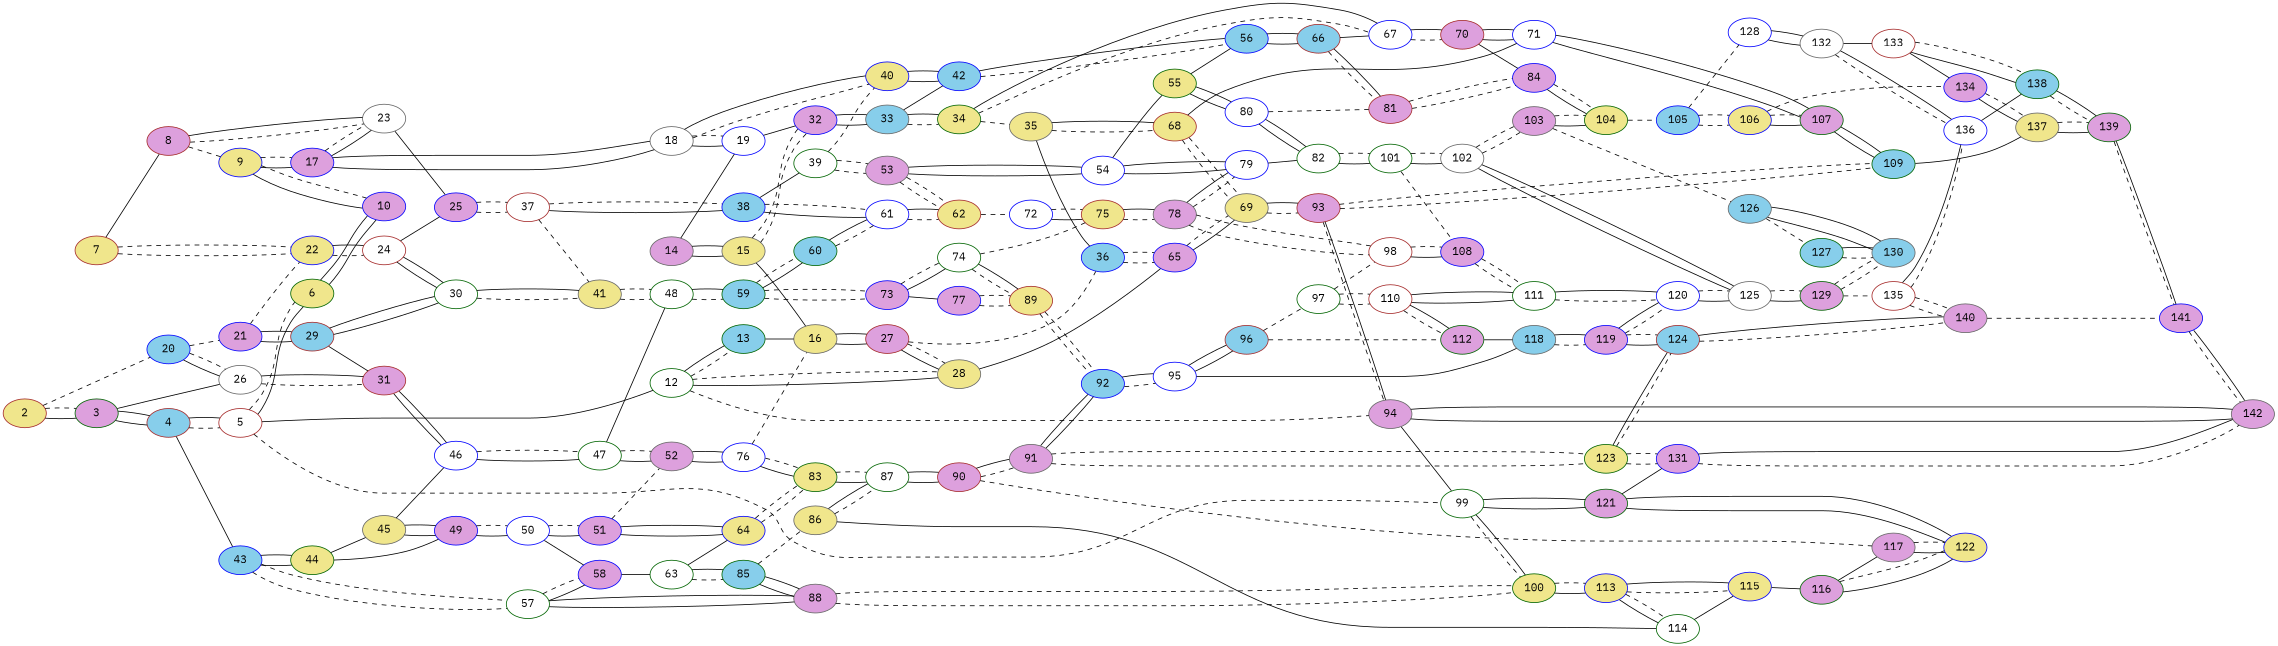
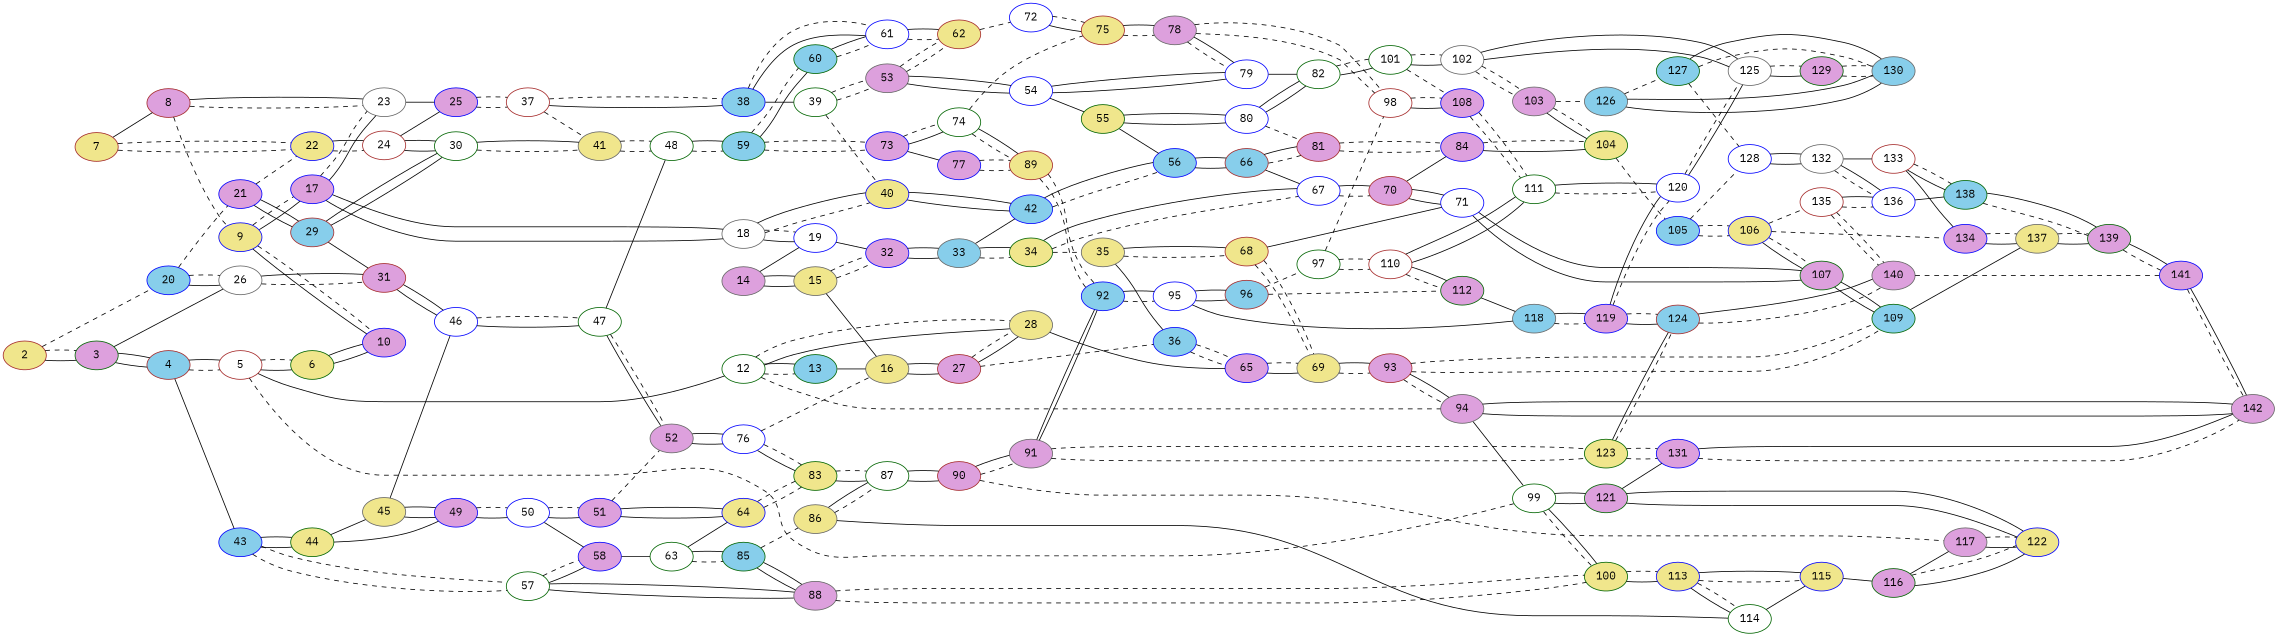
edge "127" -- "128": added
edge "129" -- "135": now "106" -- "135"
